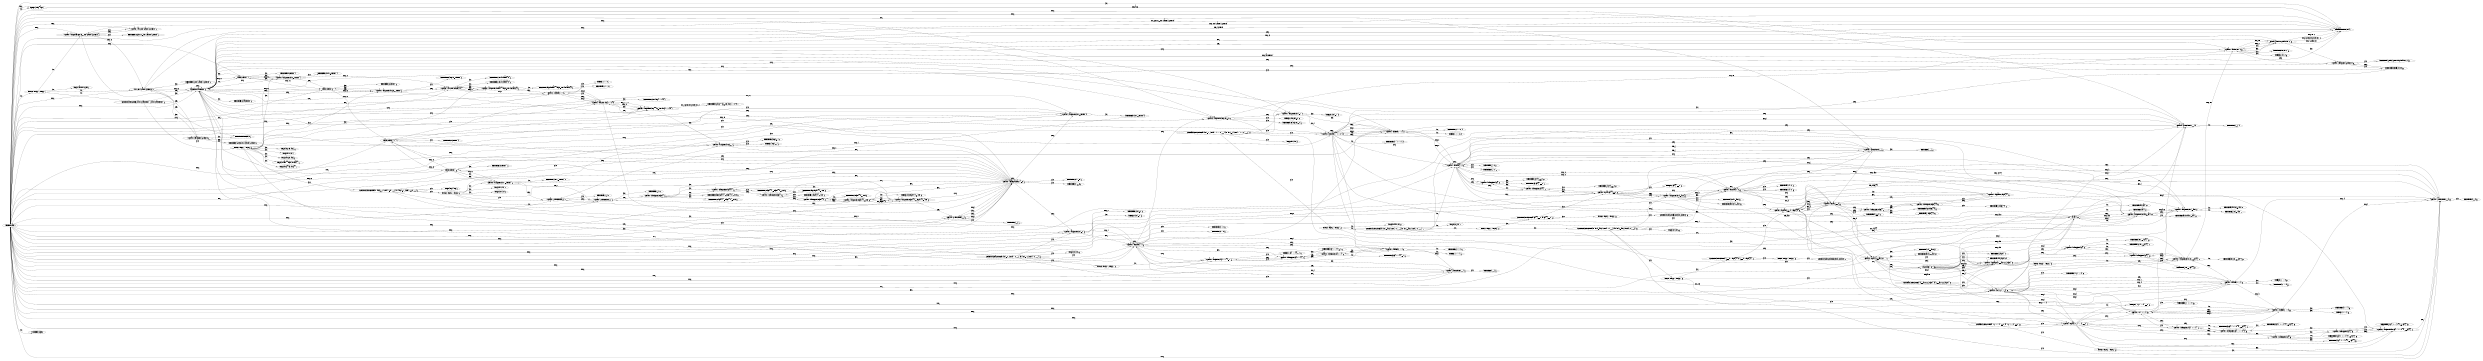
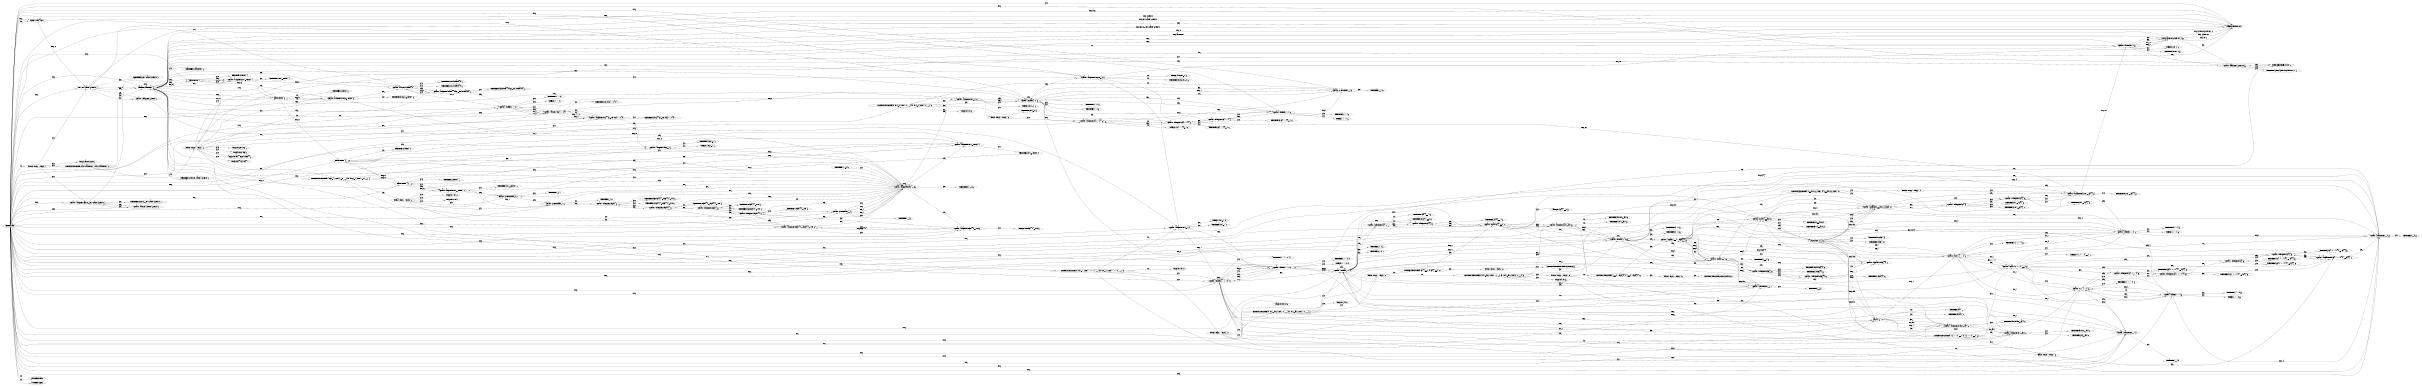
edge "(<operator>.assignment,ANY sc = new Scanner(System.in))" -> "(<init>,new Scanner(System.in))": now "(PARAM,String[] args)" -> "(<init>,new Scanner(System.in))"
edge "(FIELD_IDENTIFIER,out,out)" -> "(<operator>.lessThan,i < (1 << n))": reversed
edge "(<operator>.assignment,long[][] dp = new long[1 << n][n])" -> "(IDENTIFIER,dp,long[][] dp = new long[1 << n][n])": label "DDG: System.out.println(res / 2)" -> "AST: "
edge "(<operator>.alloc,new long[1 << n][n])" -> "(hasNextInt,hasNextInt())": reversed
node "(FIELD_IDENTIFIER,in,in)": removed
node "(LOCAL,int n: int)": removed
edge "(<operator>.lessEqualsThan,i <= m)" -> "(IDENTIFIER,i,i <= m)": reversed
node "(LOCAL,long i: long)": removed
edge "(<operator>.assignment,edge[v][u] = true)" -> "(<operator>.indexAccess,edge[v][u])": label "DDG: k" -> "AST: "
edge "(<operator>.indexAccess,edge[v][u])" -> "(<operator>.assignment,edge[v][u] = true)": now "(<operator>.indexAccess,edge[v][u])" -> "(<operator>.assignment,edge[u][v] = edge[v][u] = true)"
edge "(<operator>.assignment,int i = 0)" -> "(IDENTIFIER,i,int i = 0)": label "DDG: 2" -> "AST: "
node "(IDENTIFIER,i,int i = 1)": added
edge "(<operator>.and,i & (1 << k))" -> "(cal,cal(i))": reversed
edge "(<operator>.lessThan,i < n)" -> "(<operator>.indexAccess,dp[1 << i])": removed, label "CDG:"
edge "(METHOD,main)" -> "(<operator>.assignment,dp[1 << i][i] = 1)": label "DDG: " -> "DDG: v"
node "(MODIFIER,PUBLIC)": added
